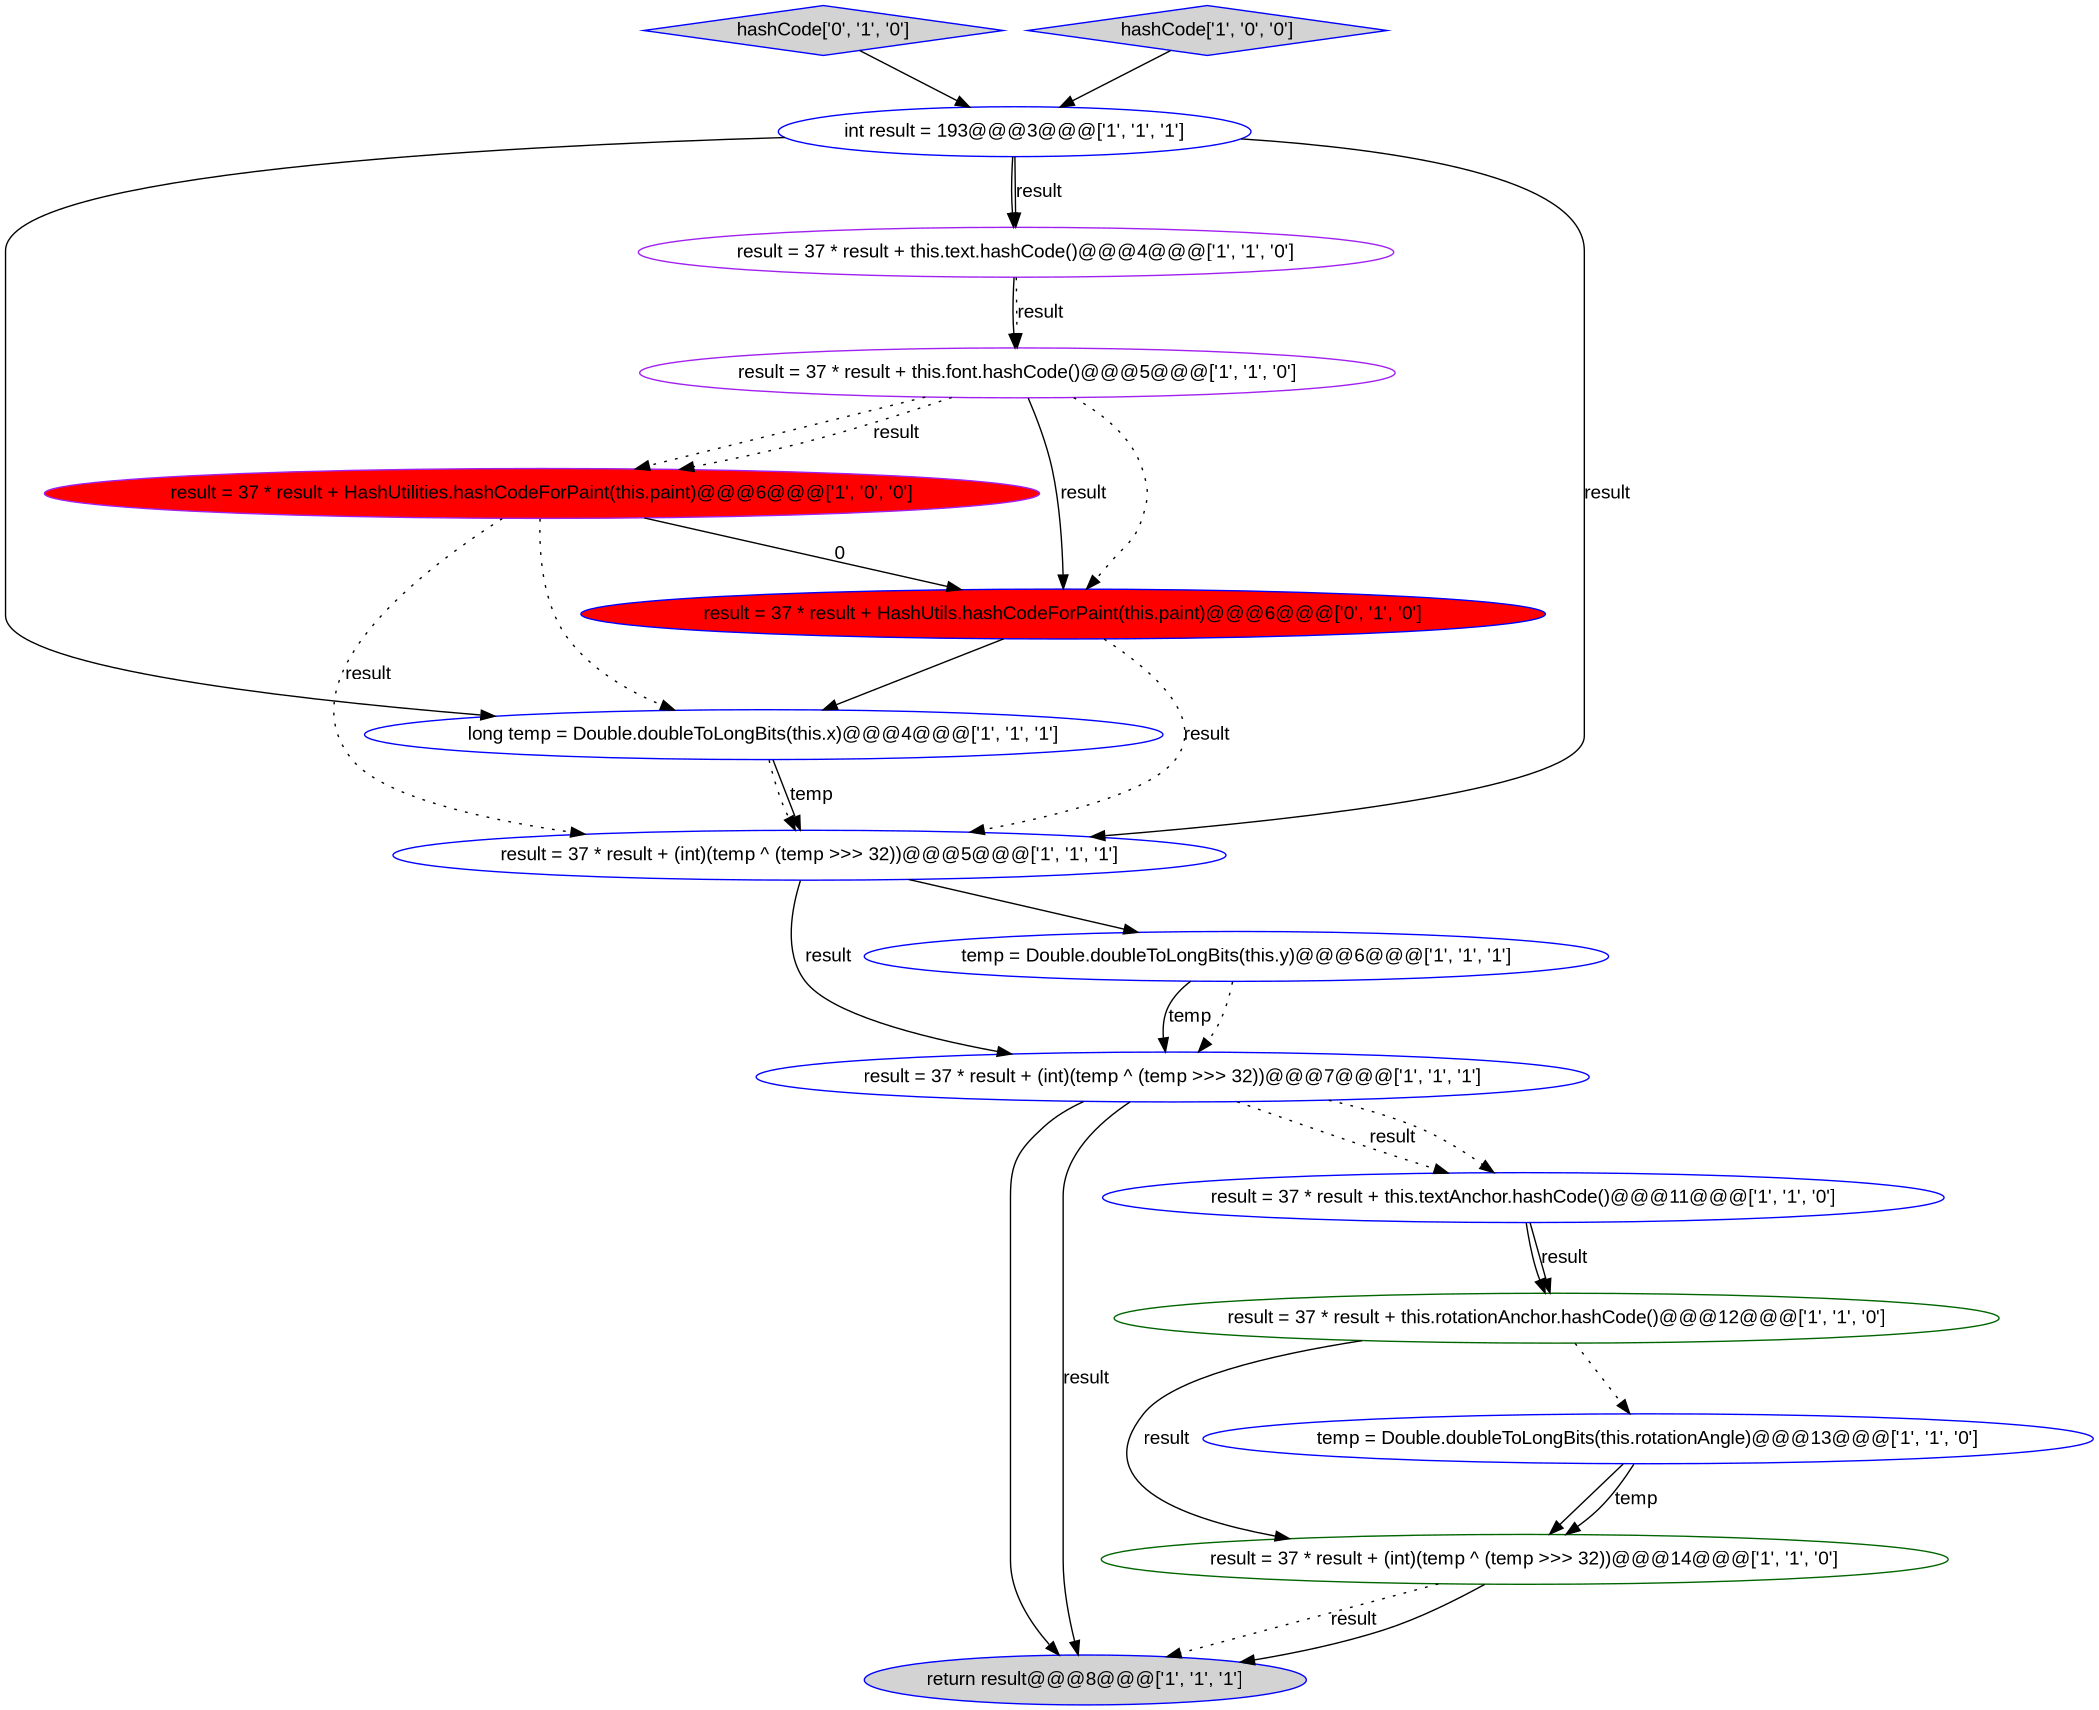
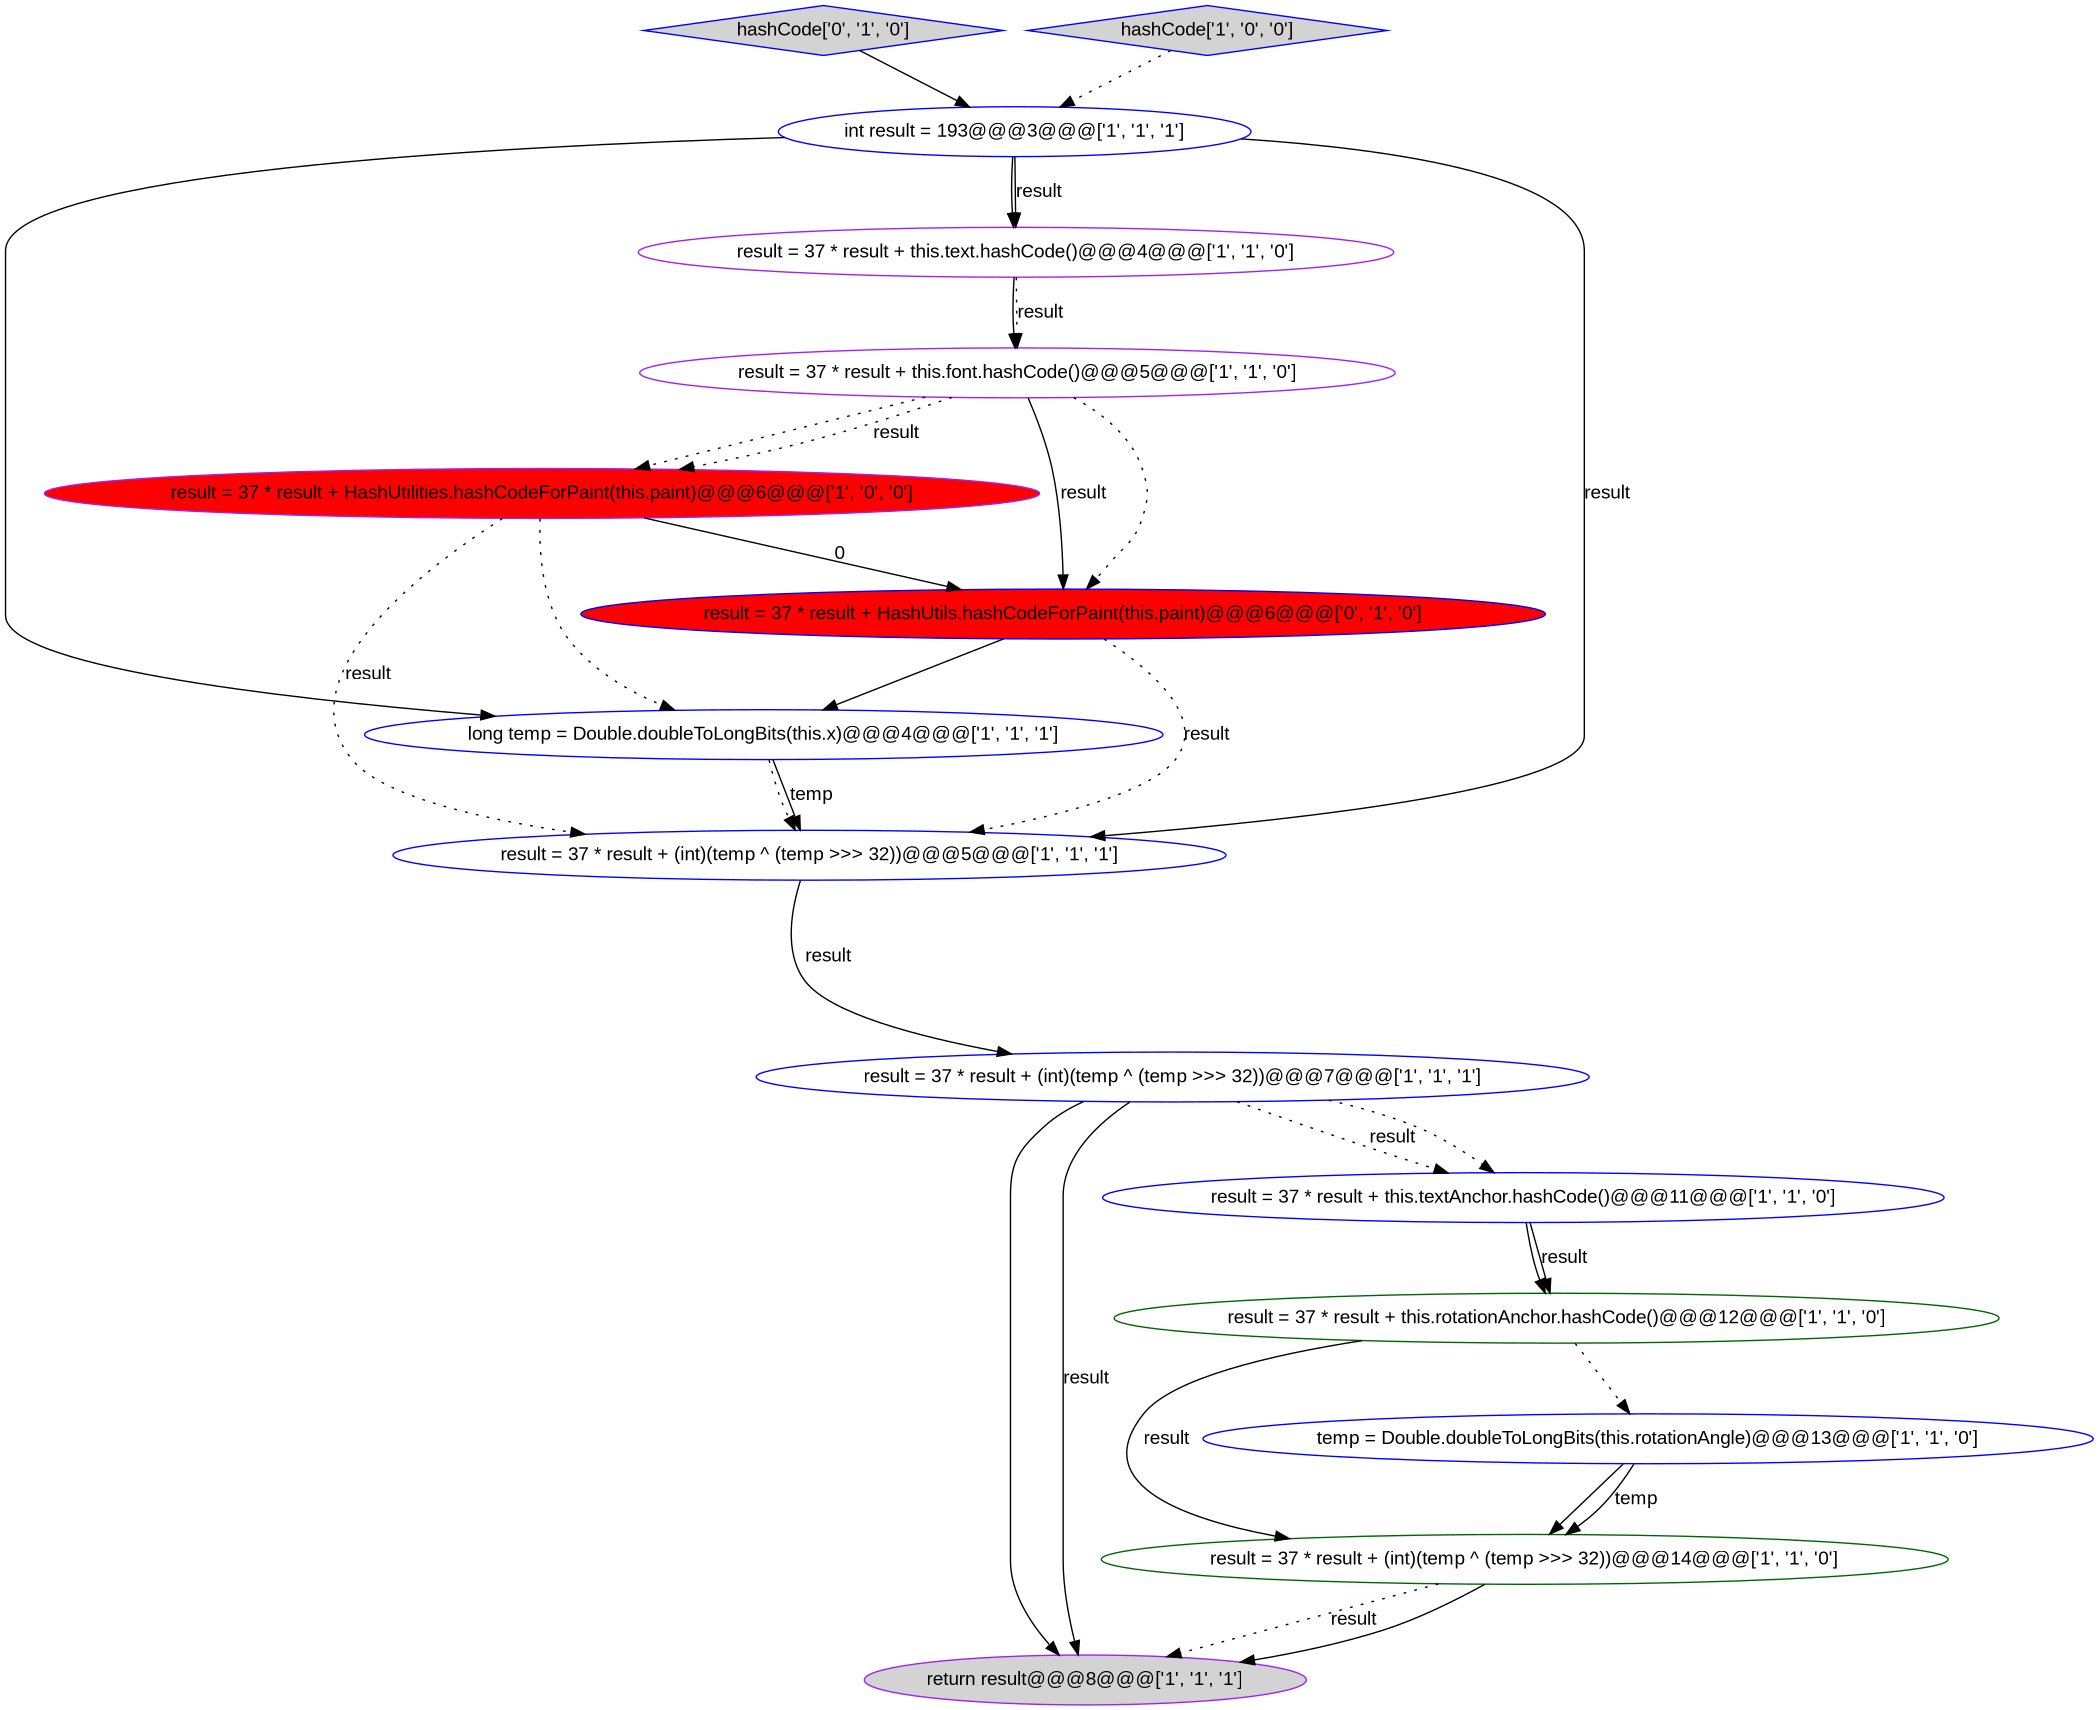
edge "hashCode['1', '0', '0']" -> "int result = 193@@@3@@@['1', '1', '1']": style solid -> dotted
node "temp = Double.doubleToLongBits(this.y)@@@6@@@['1', '1', '1']": removed
node "return result@@@8@@@['1', '1', '1']": color blue -> purple
